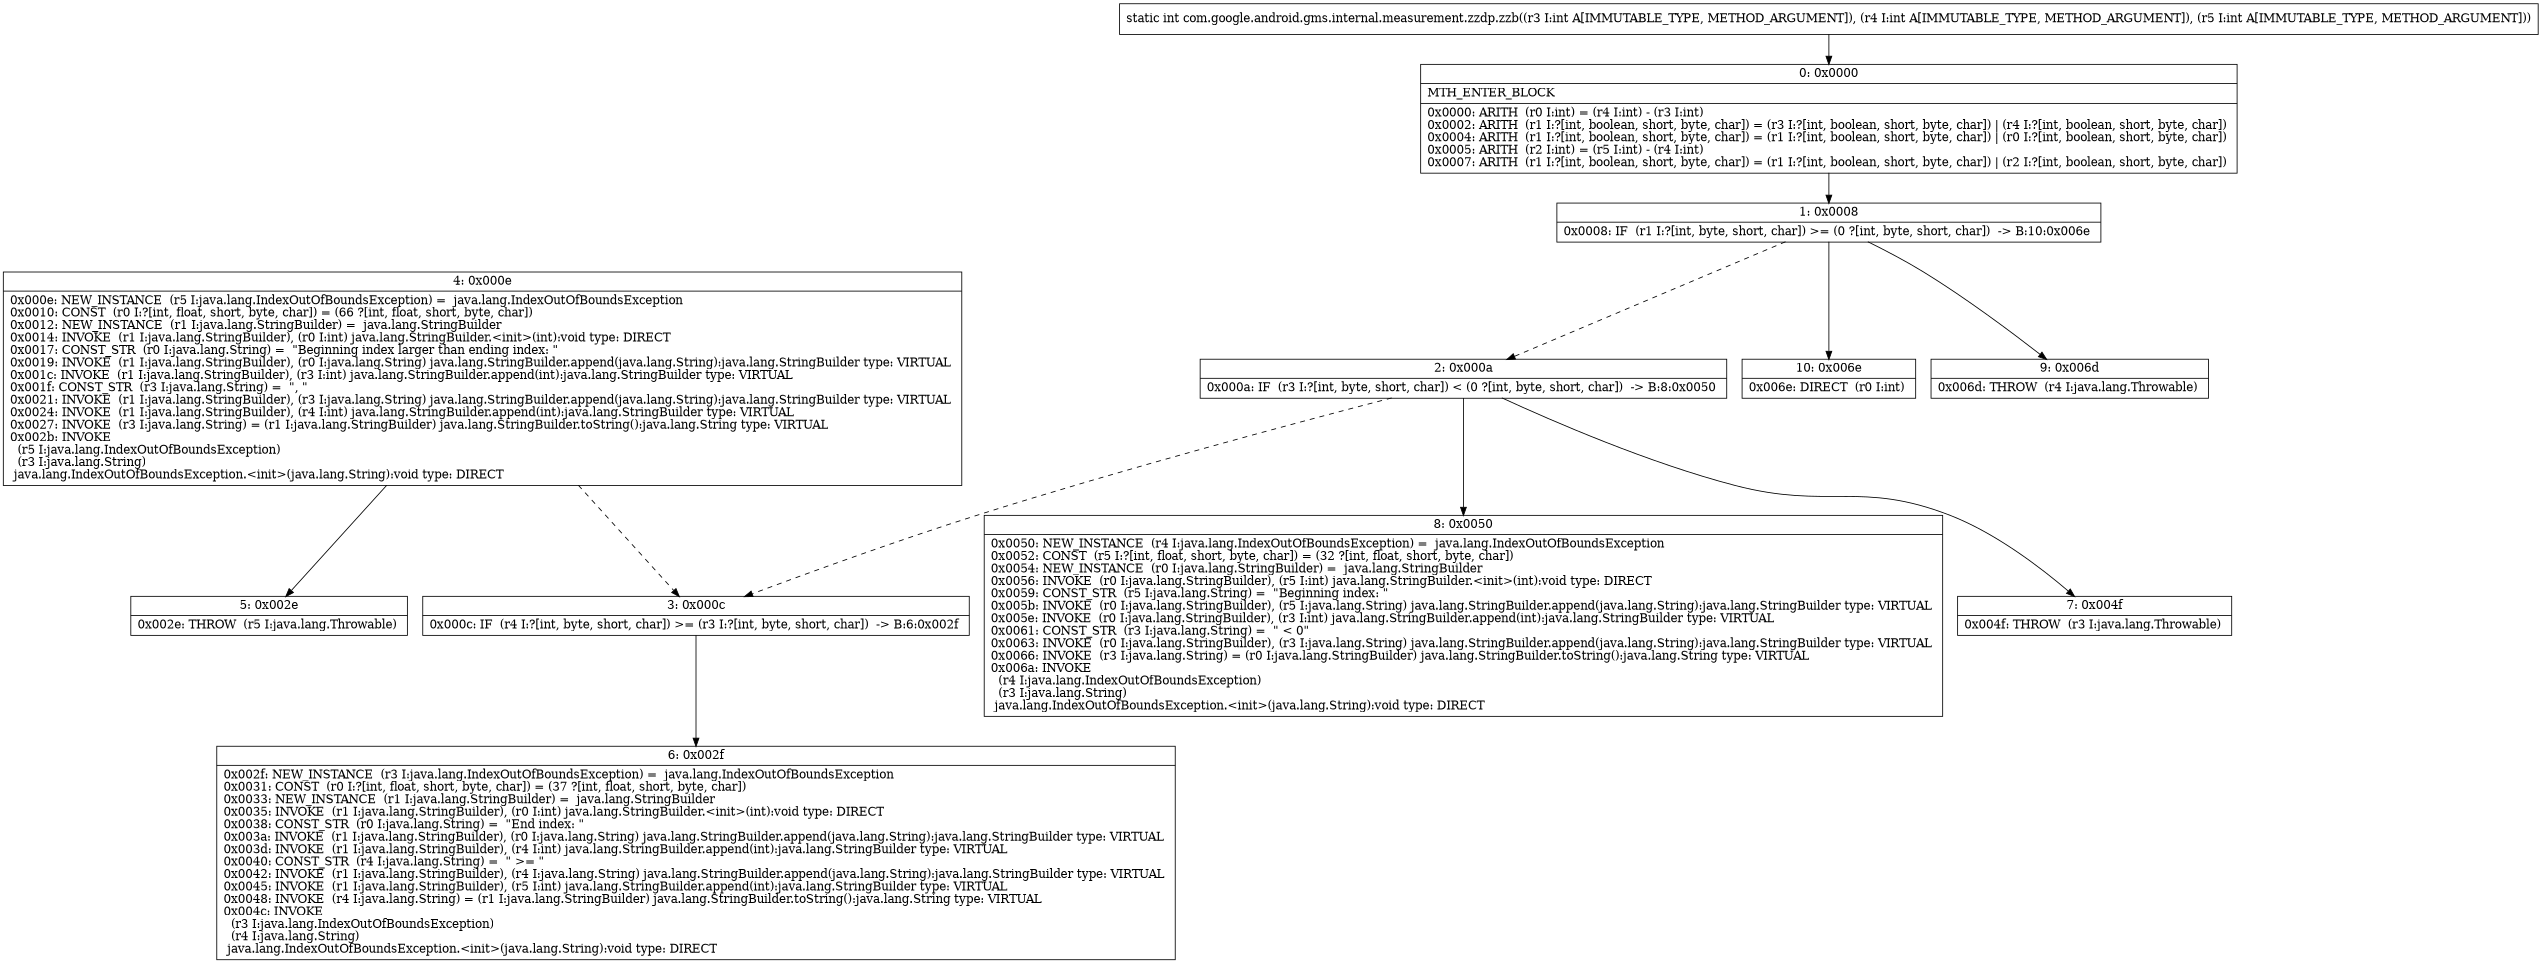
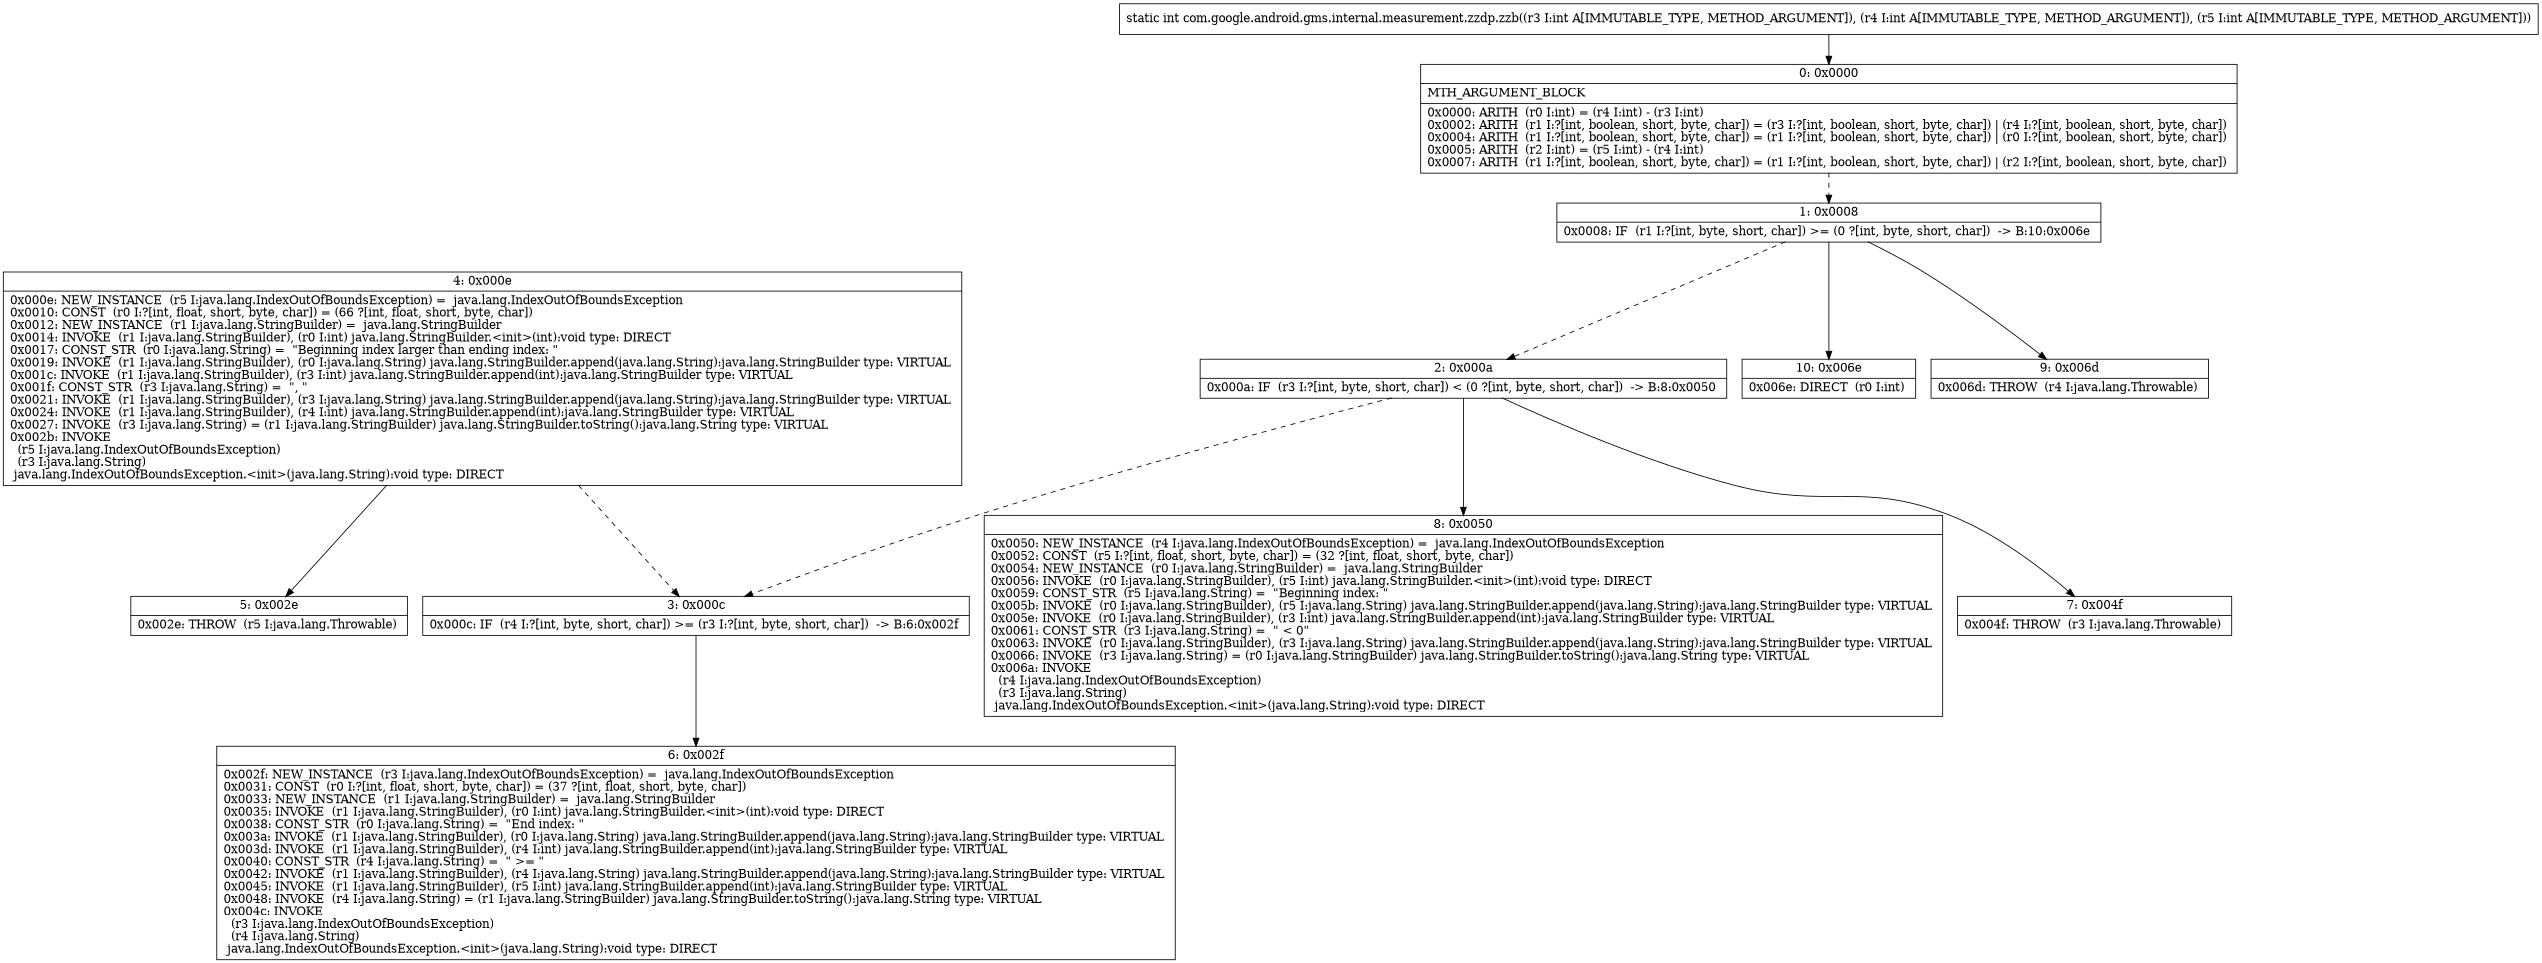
node "0: 0x0000": text "MTH_ENTER_BLOCK" -> "MTH_ARGUMENT_BLOCK"
edge "0: 0x0000" -> "1: 0x0008": style solid -> dashed
